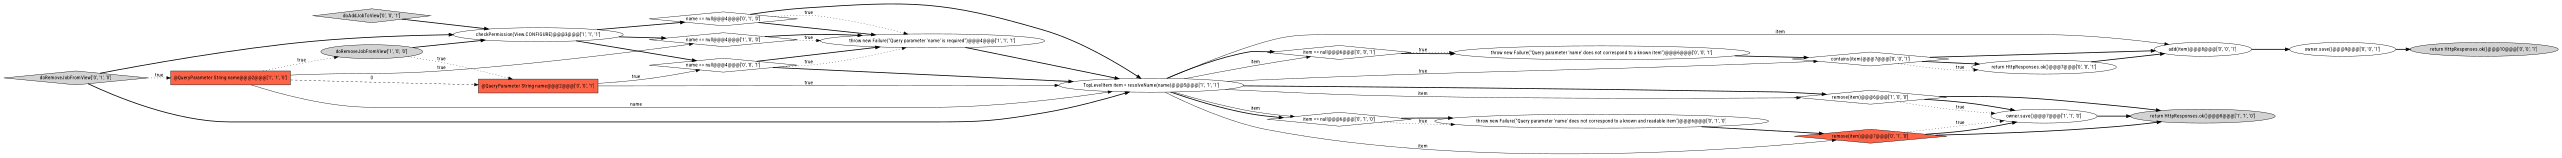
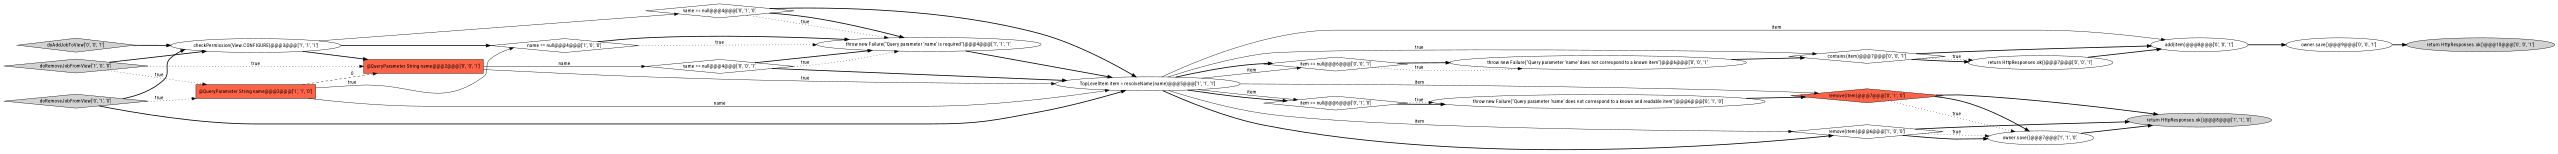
edge "checkPermission(View.CONFIGURE)@@@3@@@['1', '1', '1']" -> "name == null@@@4@@@['0', '1', '0']": style bold -> solid
edge "checkPermission(View.CONFIGURE)@@@3@@@['1', '1', '1']" -> "name == null@@@4@@@['0', '0', '1']": now "checkPermission(View.CONFIGURE)@@@3@@@['1', '1', '1']" -> "@QueryParameter String name@@@2@@@['0', '0', '1']"
node "doRemoveJobFromView['1', '0', '0']": shape ellipse -> diamond
edge "@QueryParameter String name@@@2@@@['1', '1', '0']" -> "doRemoveJobFromView['1', '0', '0']": reversed
edge "@QueryParameter String name@@@2@@@['0', '0', '1']" -> "name == null@@@4@@@['0', '0', '1']": label "true" -> "name"
